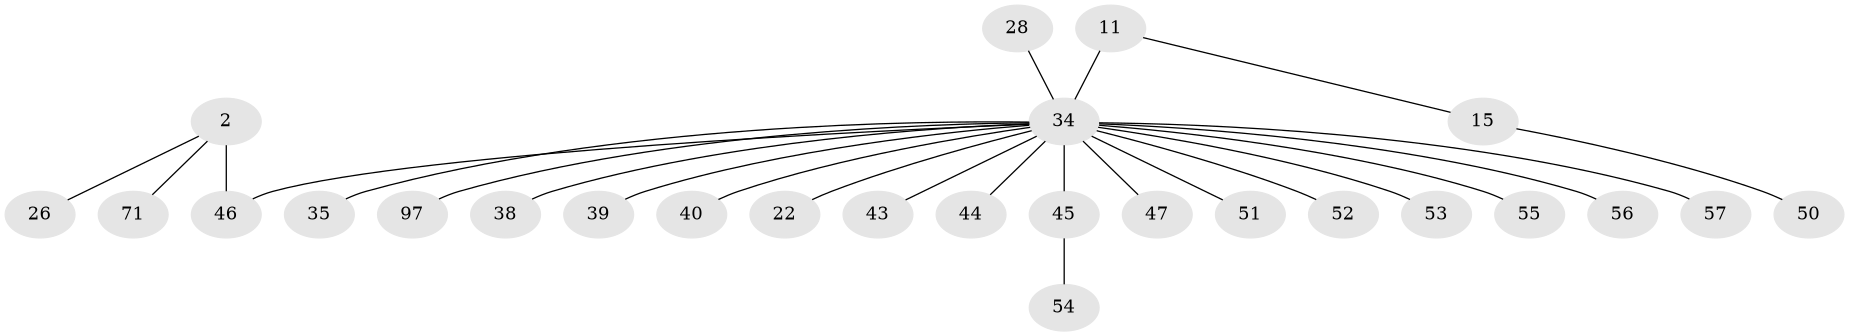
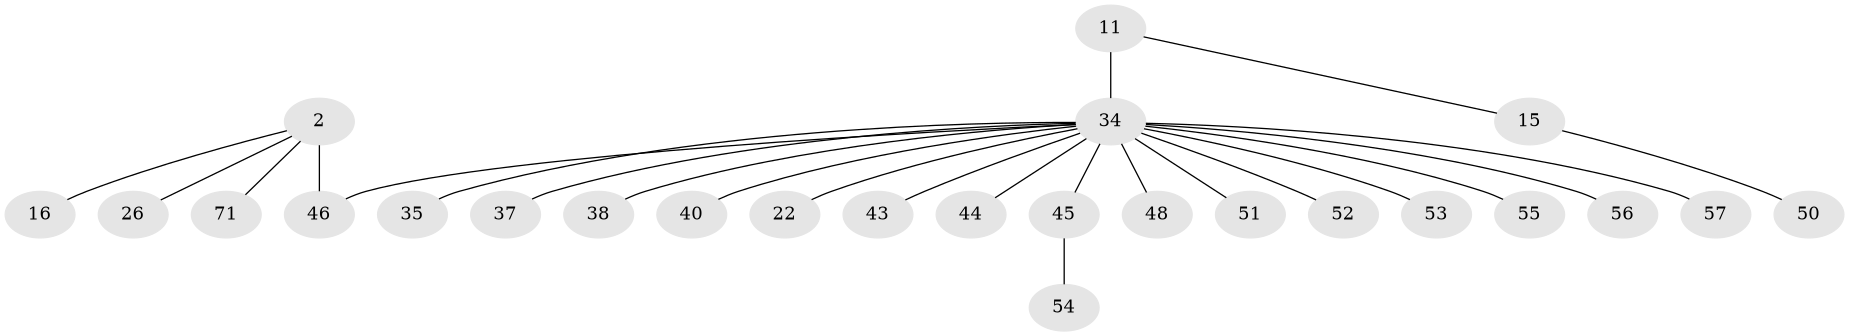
node "28": removed
node "16": added
node "97": label "97" -> "37"
node "39": removed
node "47": label "47" -> "48"
